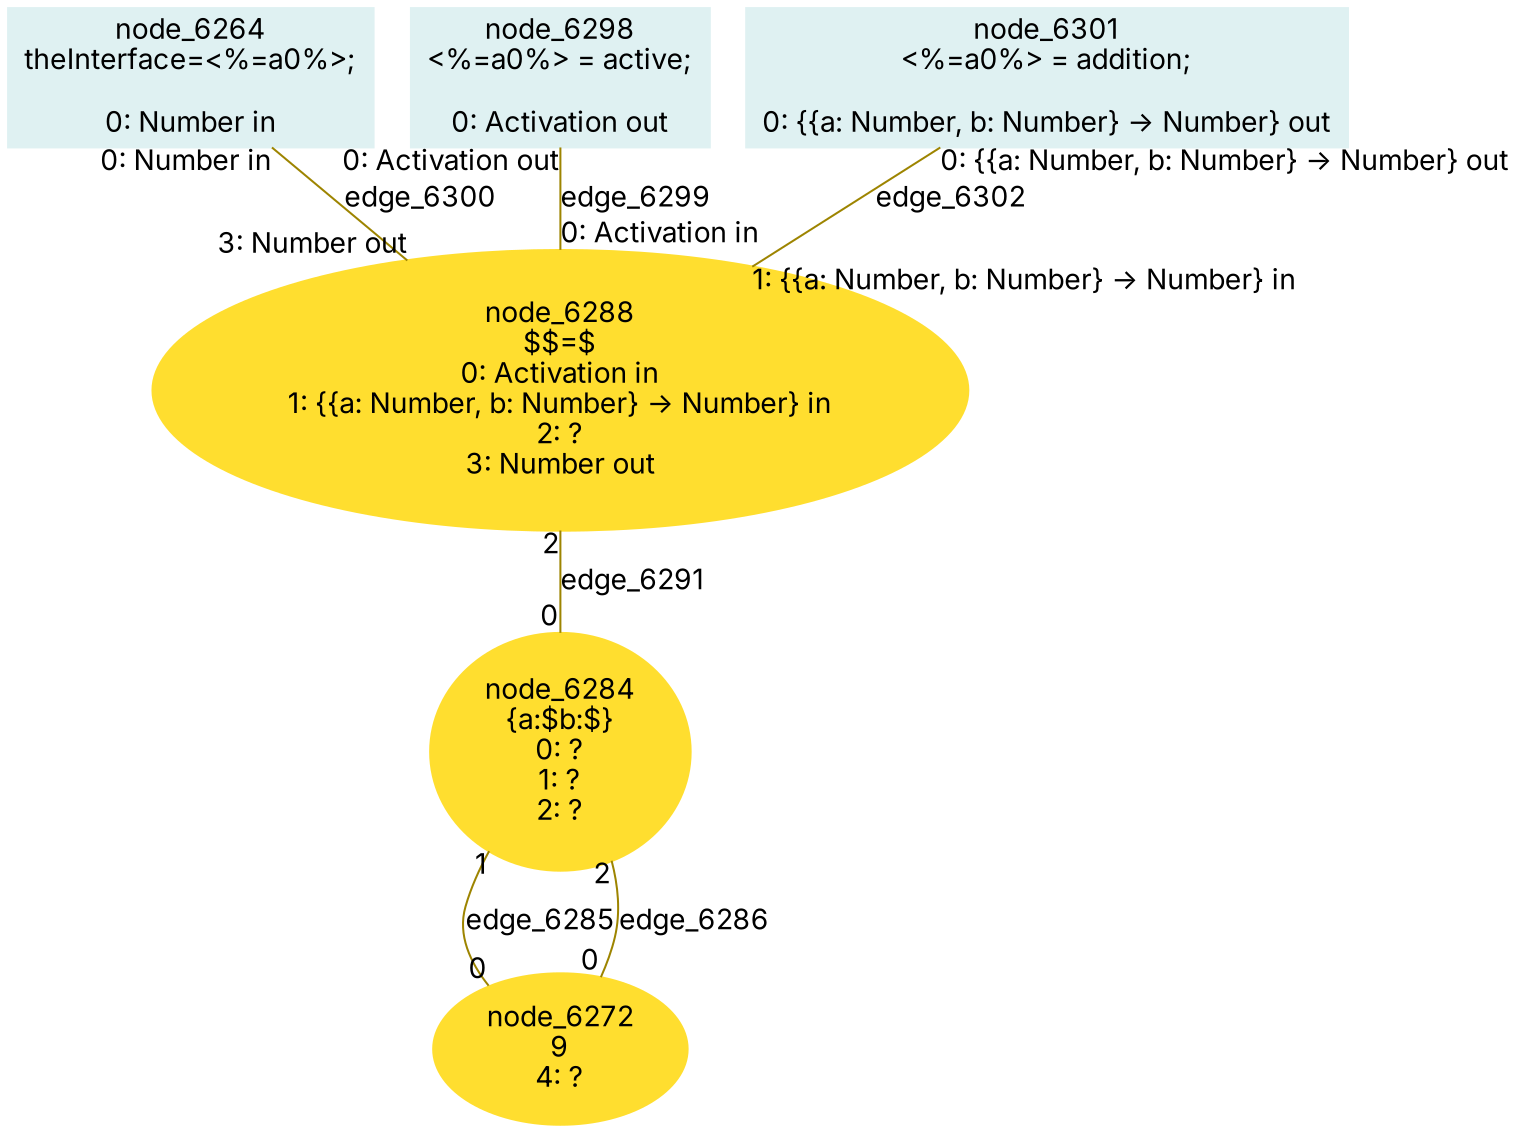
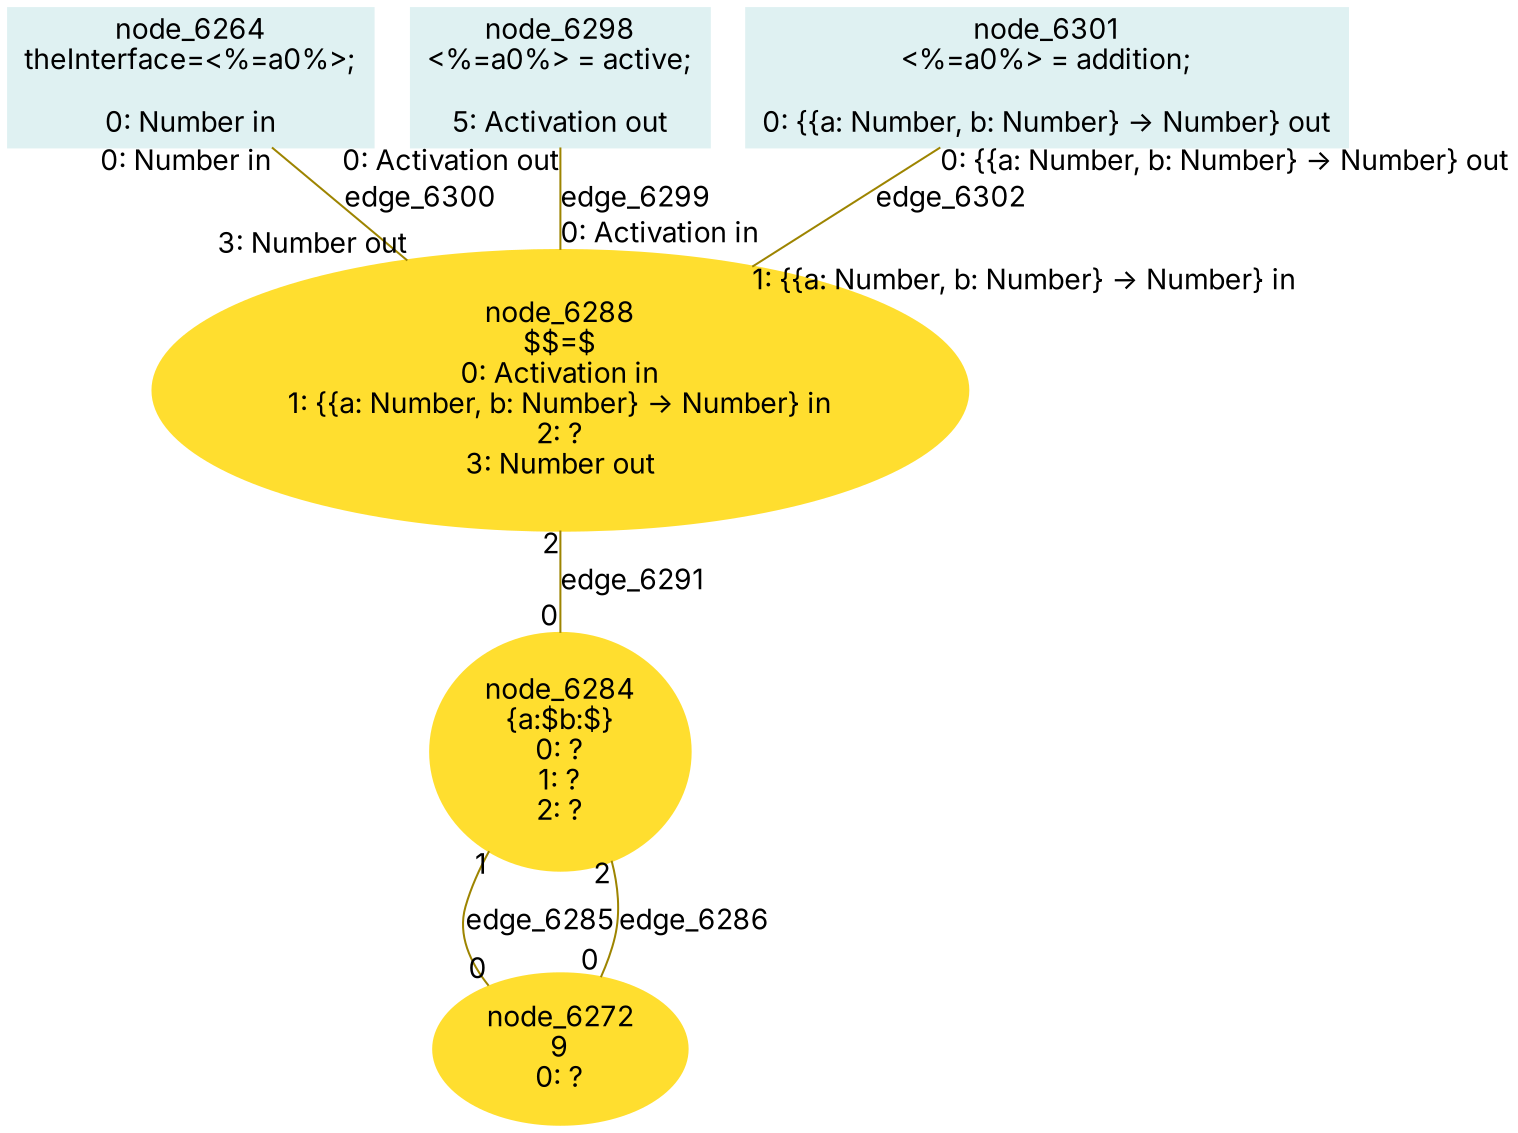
node "node_6298 <%=a0%> = active; 0: Activation out": label "node_6298 <%=a0%> = active; 0: Activation out" -> "node_6298 <%=a0%> = active; 5: Activation out"
node "node_6272 9 4: ?": label "node_6272 9 4: ?" -> "node_6272 9 0: ?"
